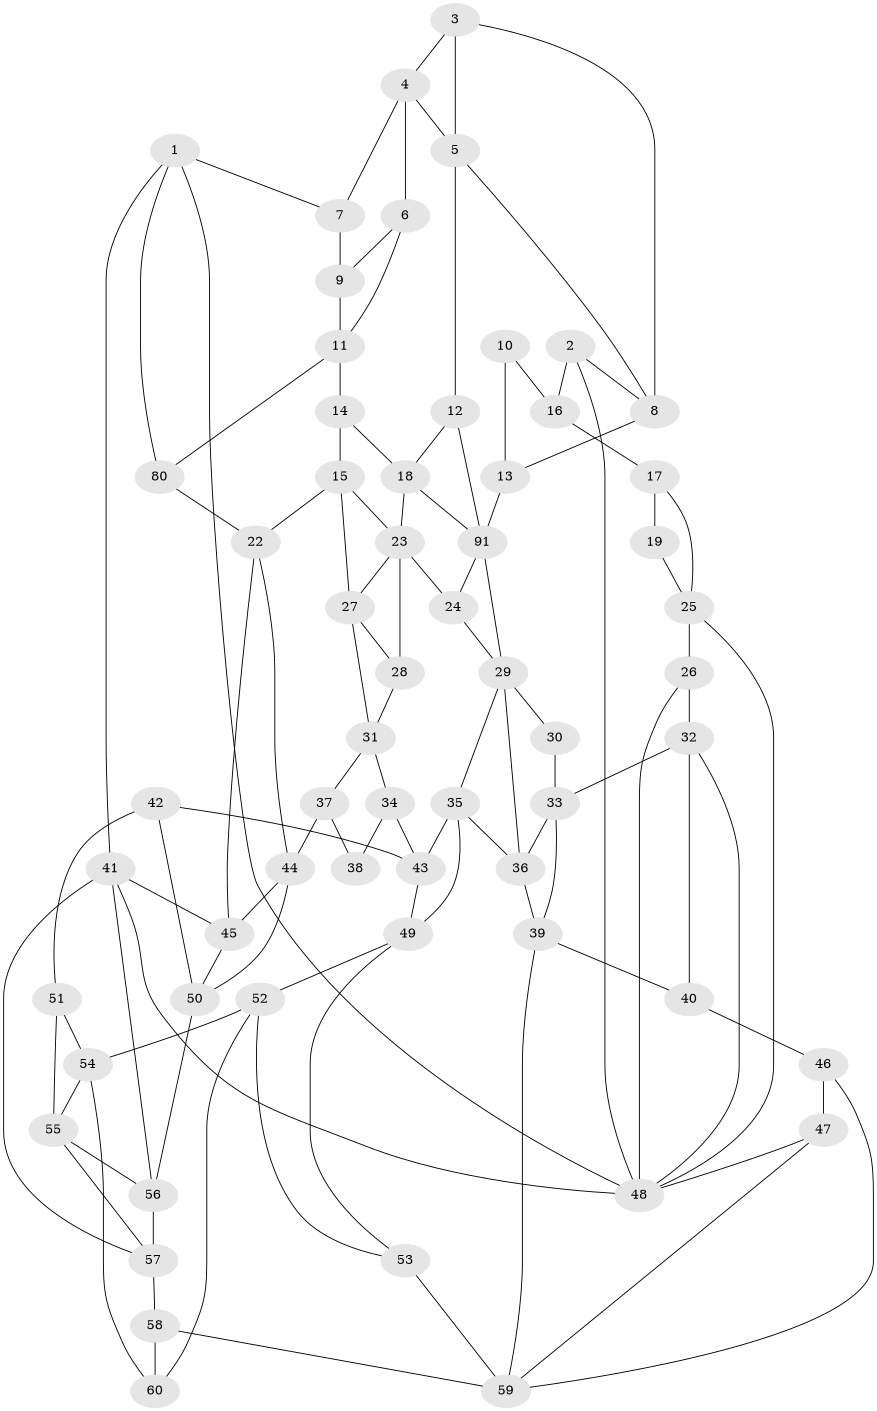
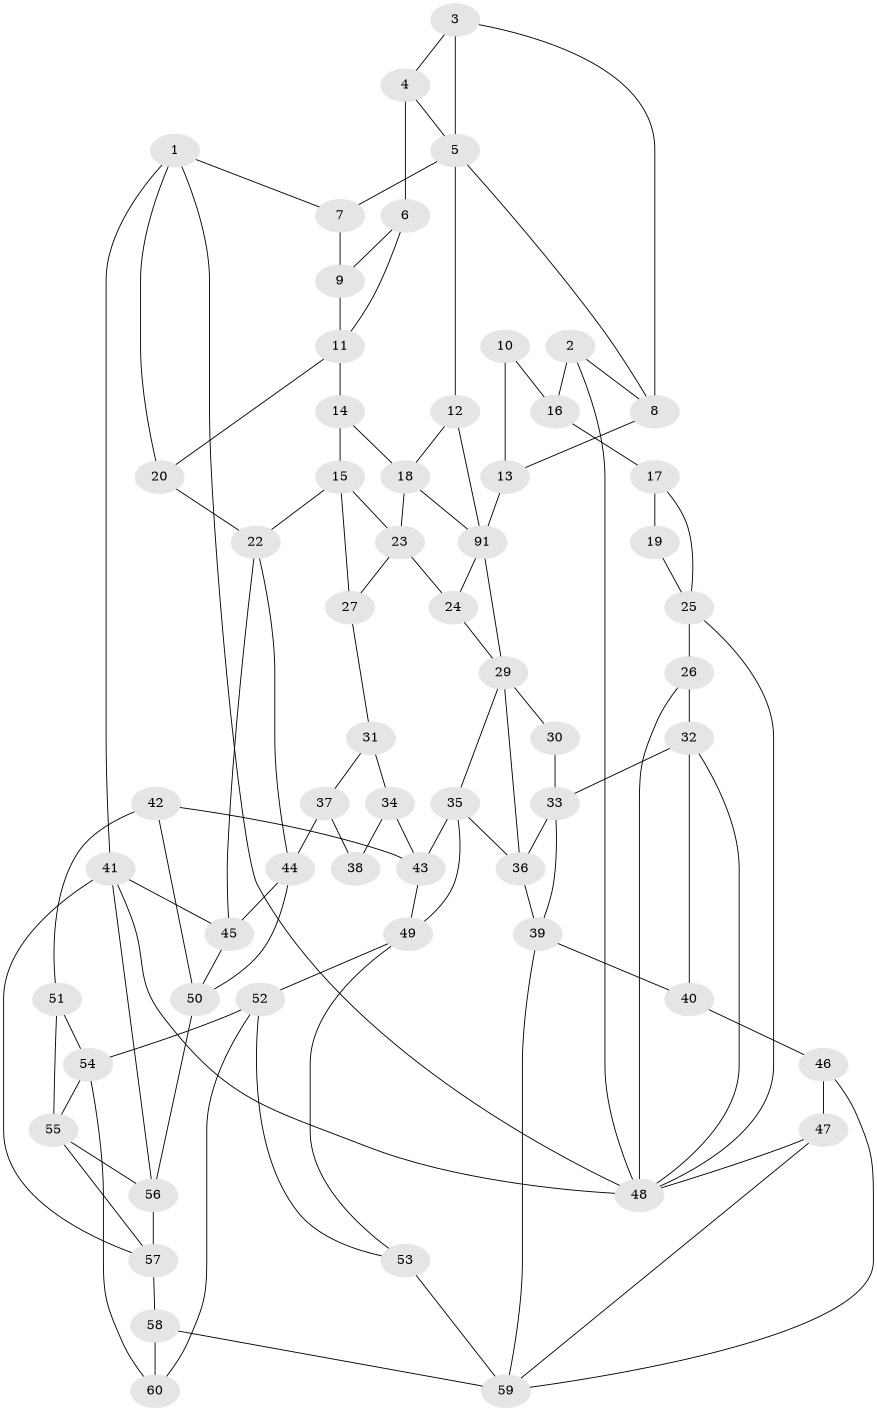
edge "4" -- "7": now "5" -- "7"
node "80": label "80" -> "20"
node "28": removed
